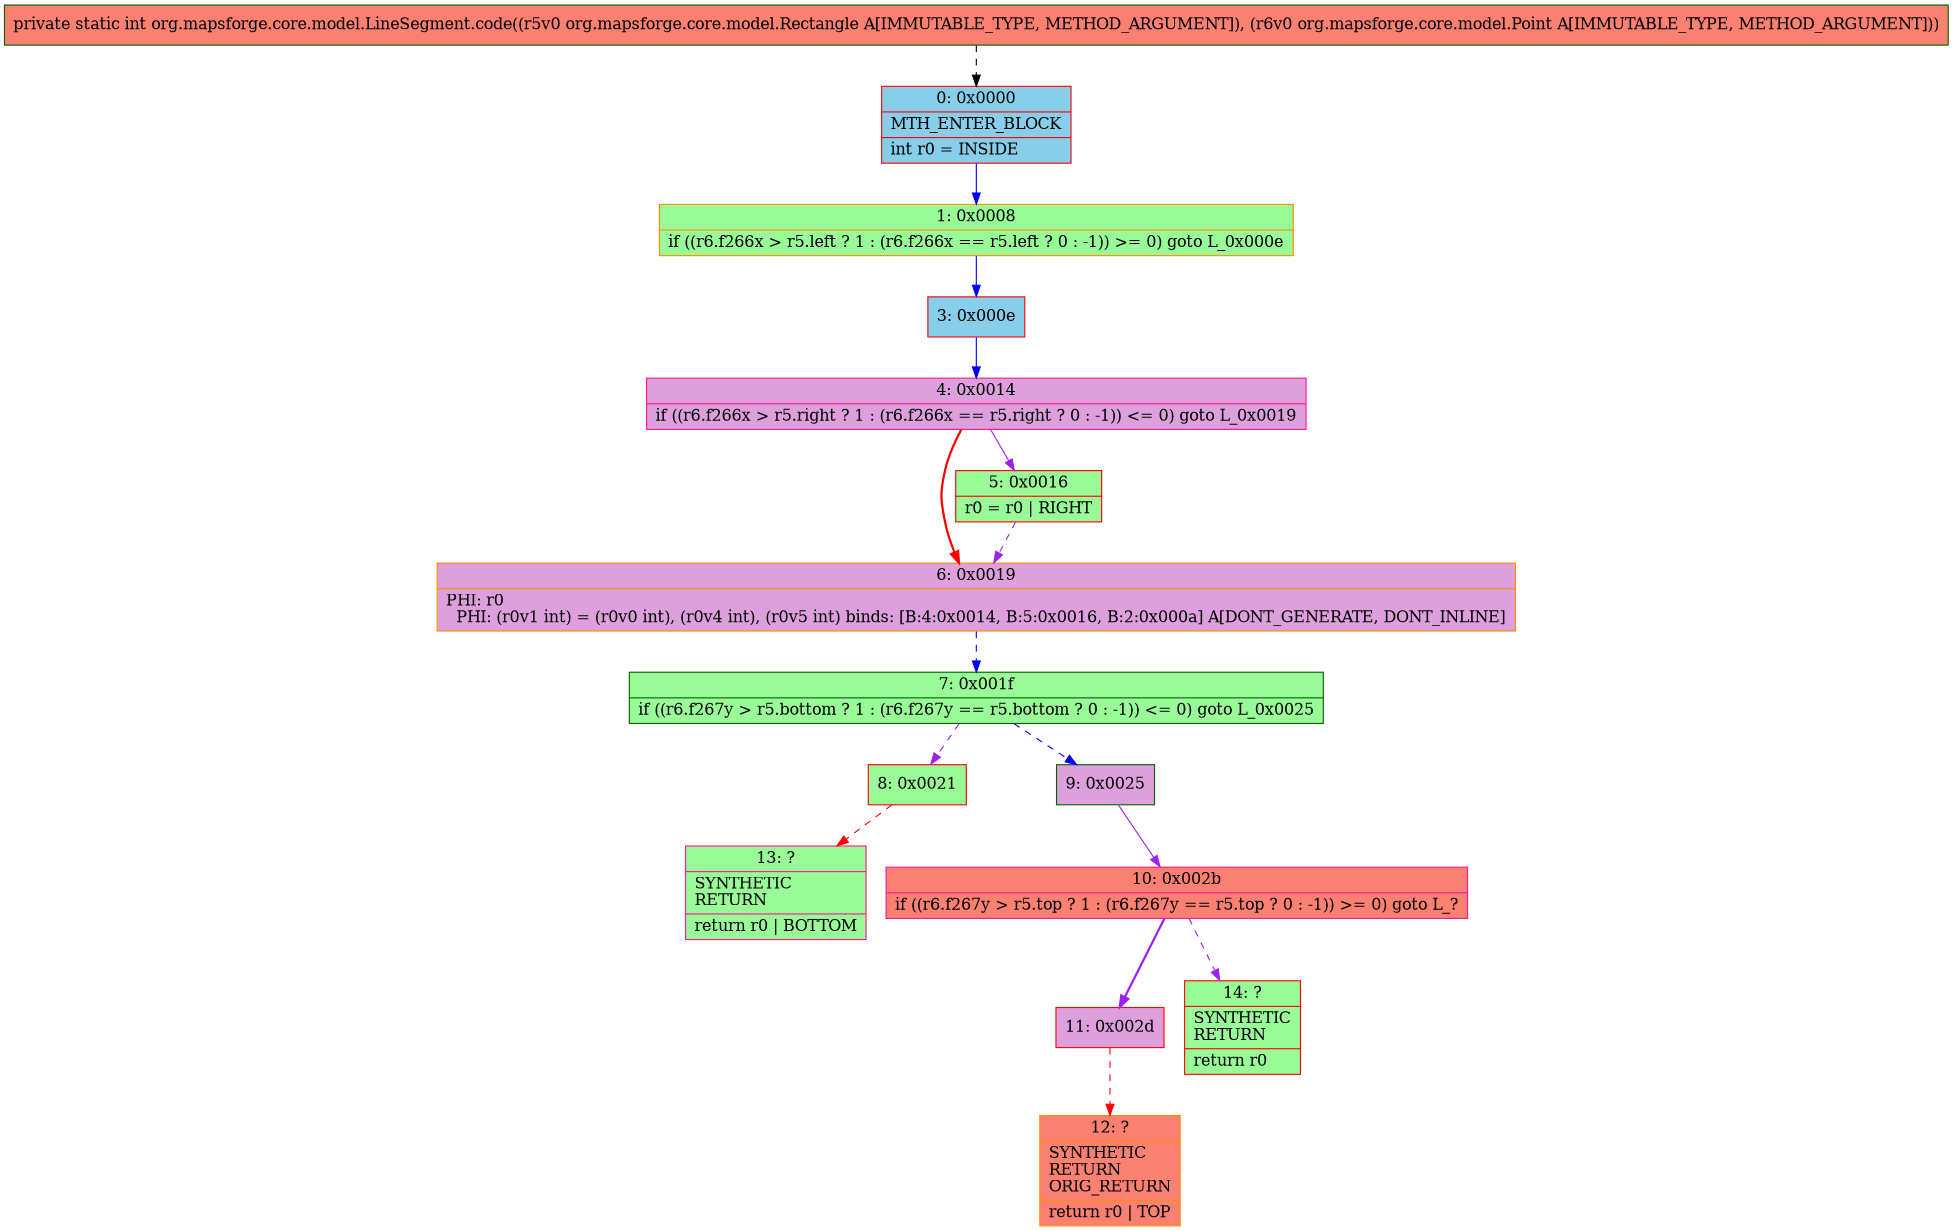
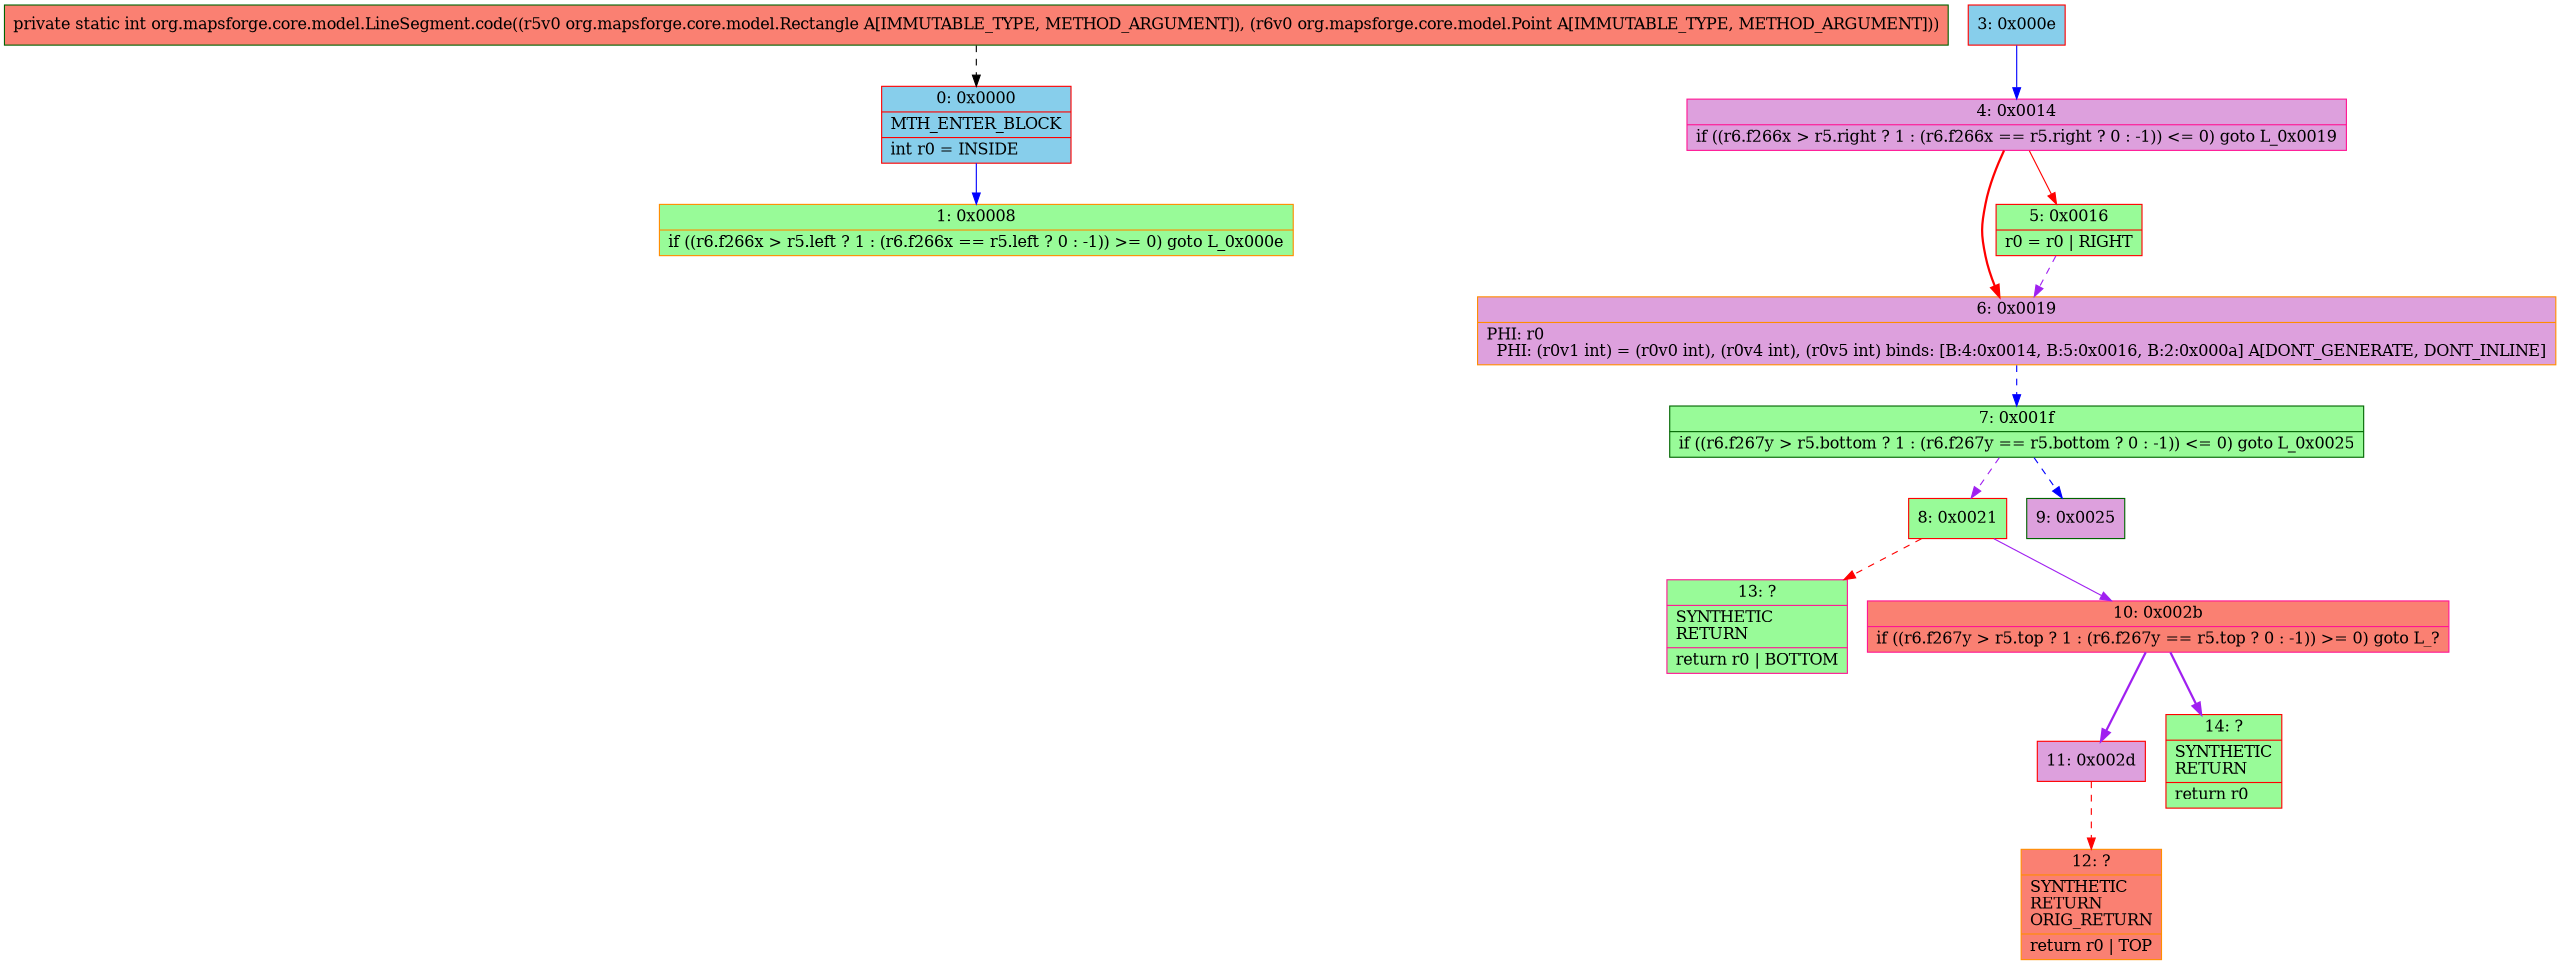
edge "1: 0x0008" -> "3: 0x000e": removed
edge "4: 0x0014" -> "5: 0x0016": color purple -> red
edge "9: 0x0025" -> "10: 0x002b": now "8: 0x0021" -> "10: 0x002b"
edge "10: 0x002b" -> "14: ?": style dashed -> bold
